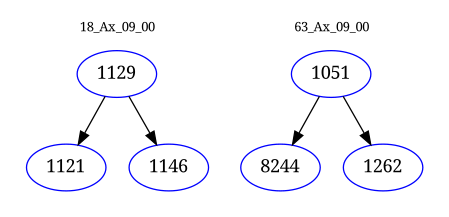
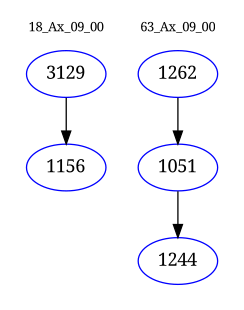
node "1129": label "1129" -> "3129"
edge "1051" -> "1262": reversed
node "1121": removed
node "1146": label "1146" -> "1156"
node "8244": label "8244" -> "1244"
